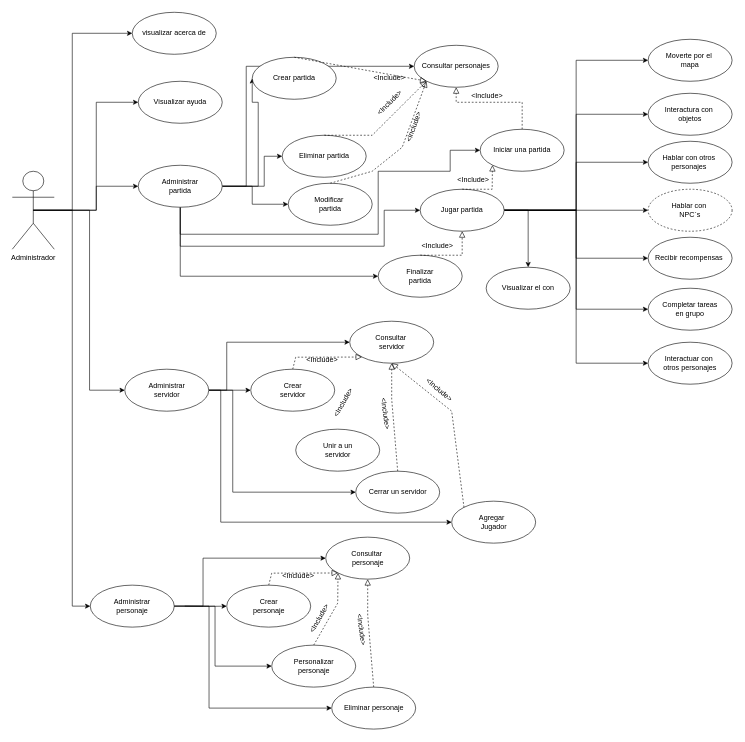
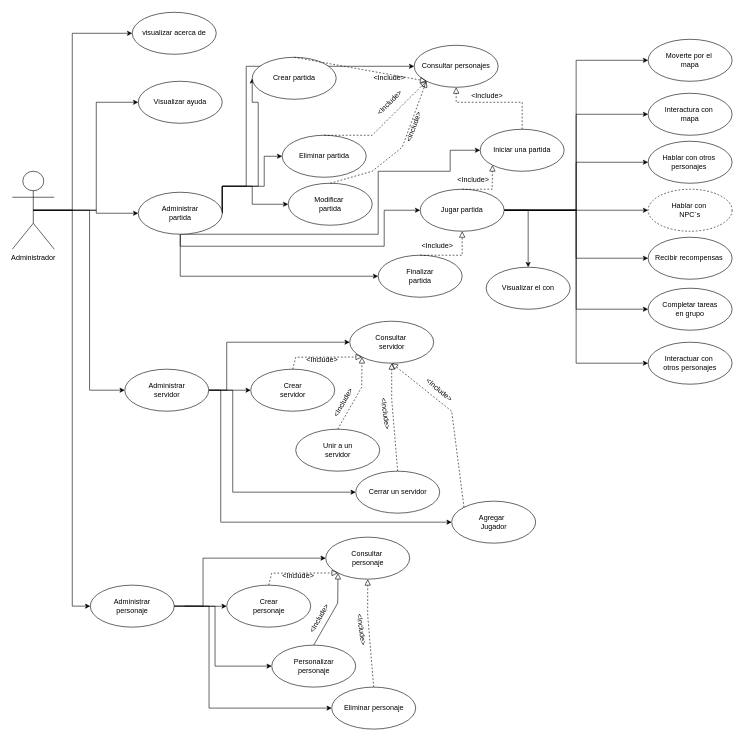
node "Interactura con objetos": label "Interactura con objetos" -> "Interactura con mapa"
node "Administrar partida": moved (180, 186) -> (180, 213)
edge "Unir a un servidor" -> "Consultar servidor": added
edge "Personalizar personaje" -> "Consultar personaje": style dashed -> solid
